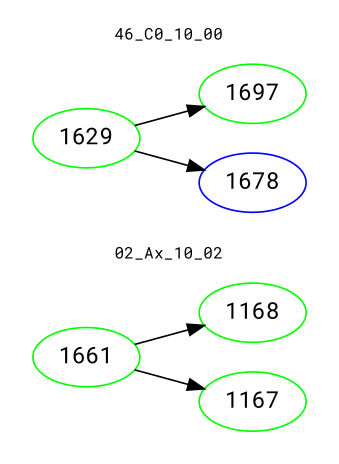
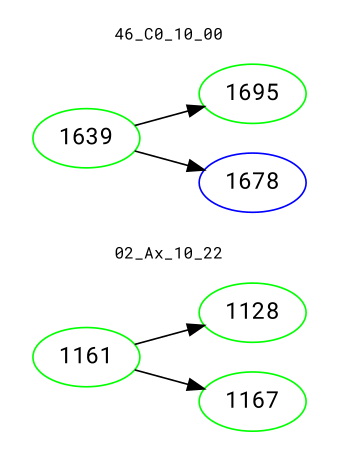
node "1697": label "1697" -> "1695"
node "1629": label "1629" -> "1639"
cluster "02_Ax_10_02": label "02_Ax_10_02" -> "02_Ax_10_22"
node "1168": label "1168" -> "1128"
node "1661": label "1661" -> "1161"
